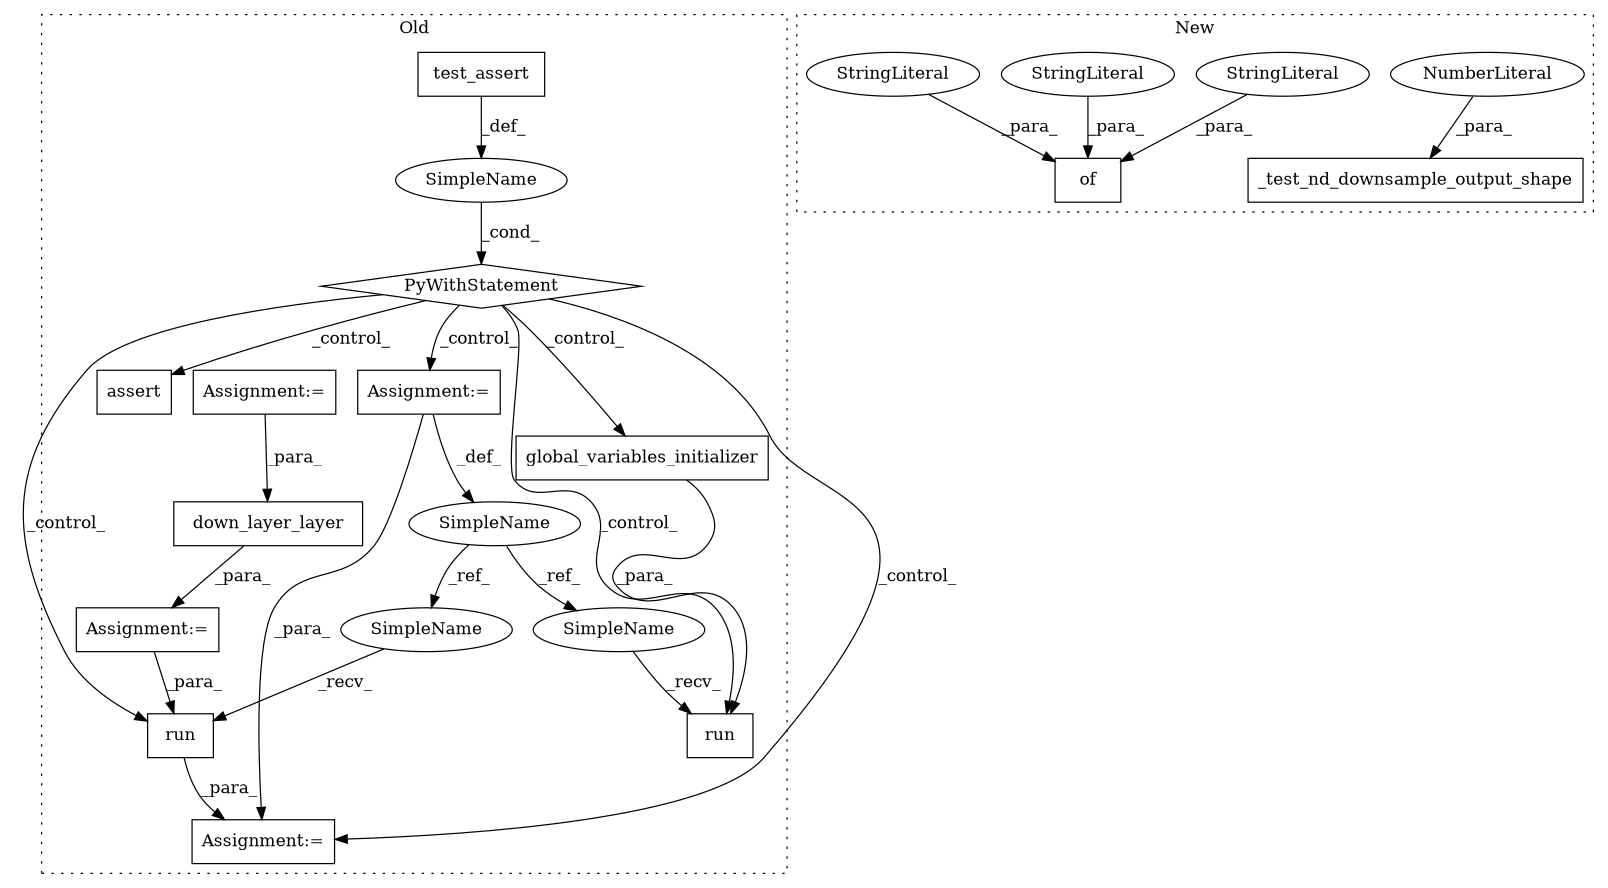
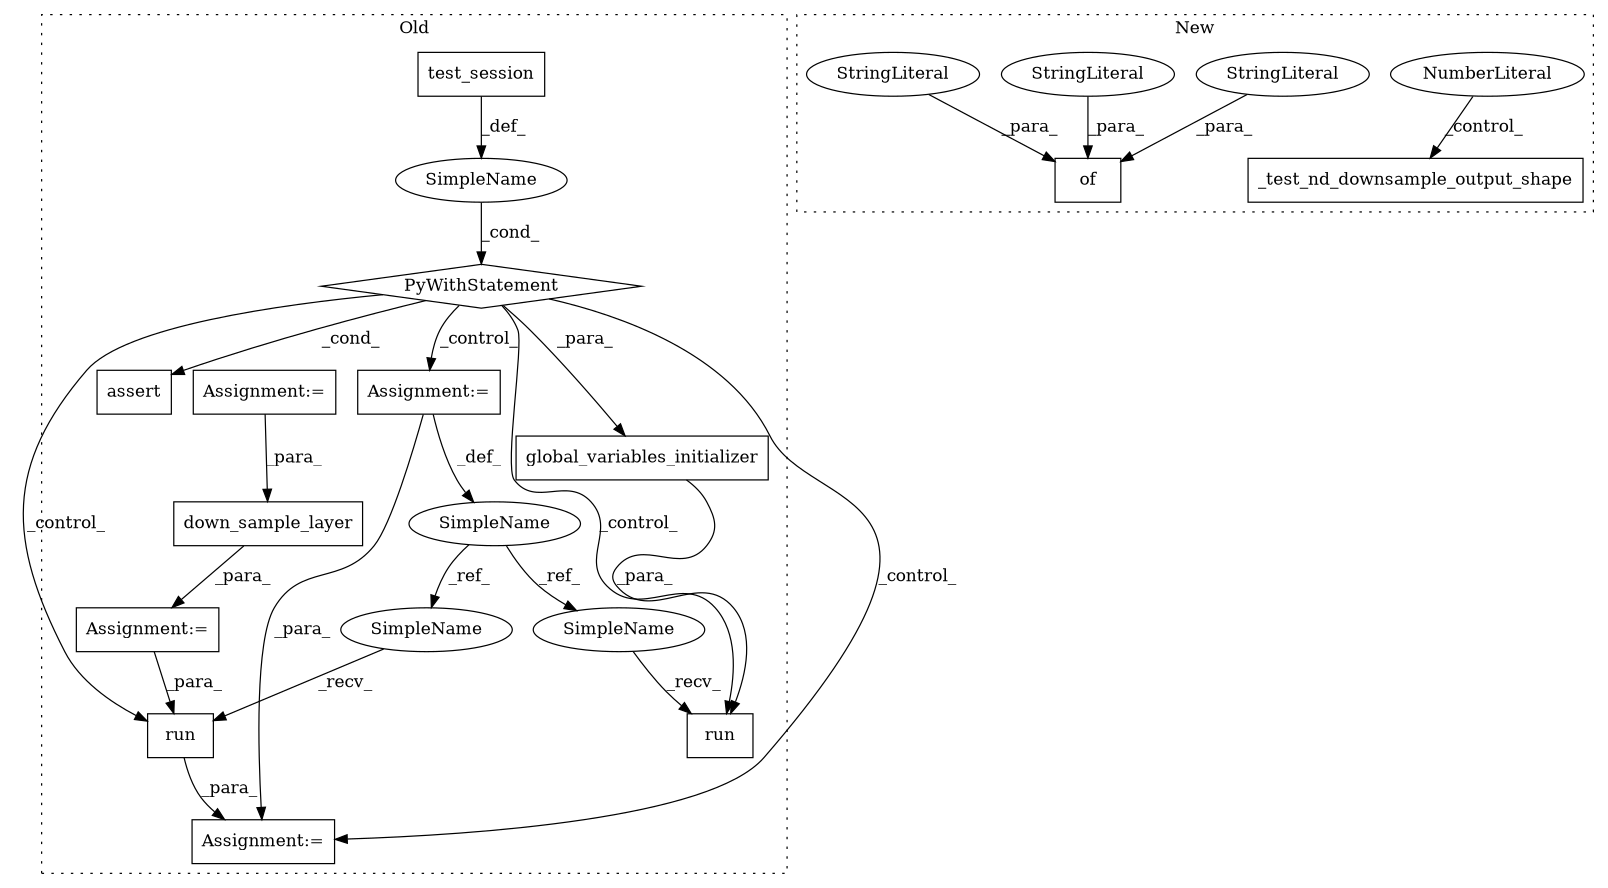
node "test_assert": label "test_assert" -> "test_session"
edge "NumberLiteral" -> "_test_nd_downsample_output_shape": label "_para_" -> "_control_"
edge "PyWithStatement" -> "assert": label "_control_" -> "_cond_"
edge "PyWithStatement" -> "global_variables_initializer": label "_control_" -> "_para_"
node "down_layer_layer": label "down_layer_layer" -> "down_sample_layer"
